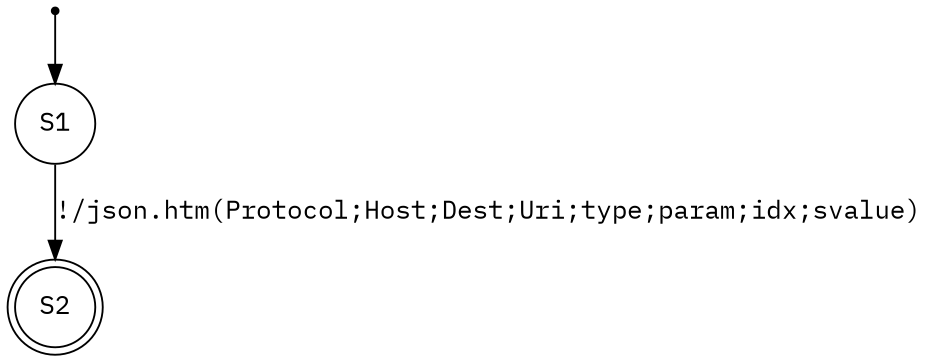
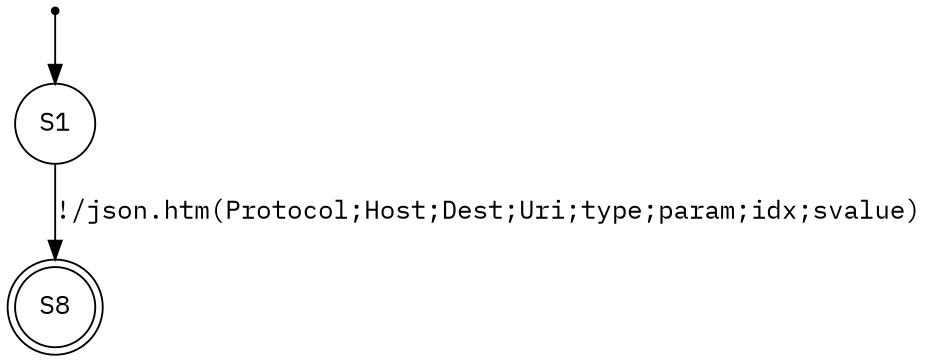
node "S2": label "S2" -> "S8"
